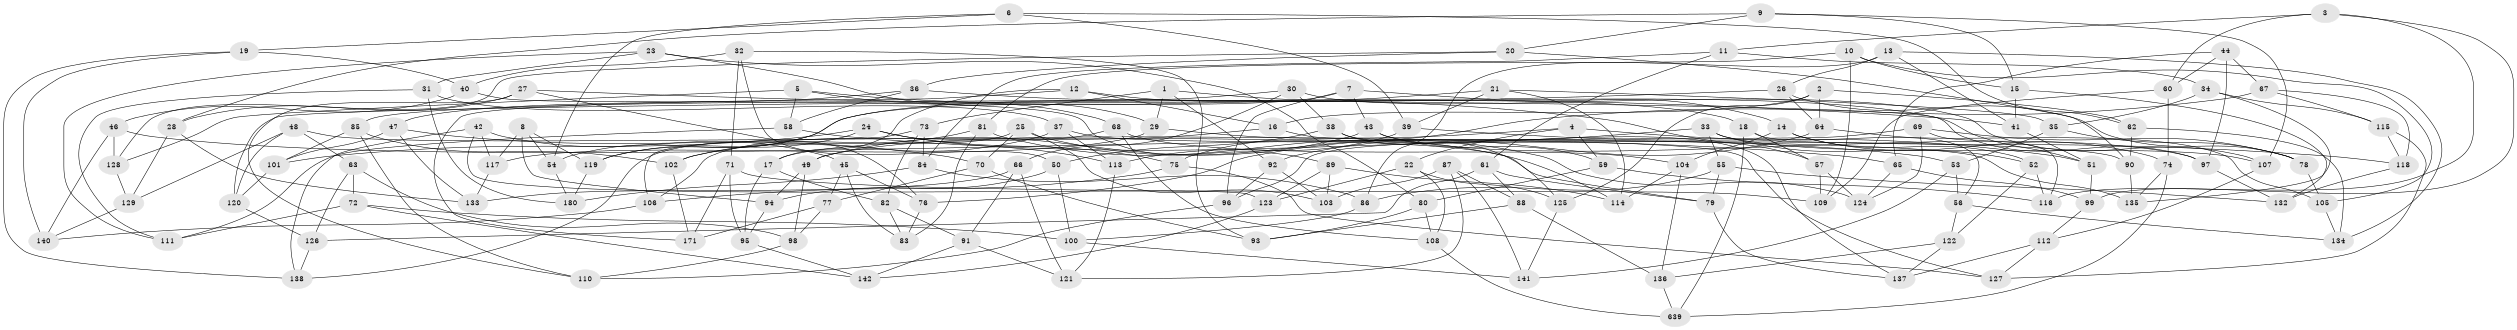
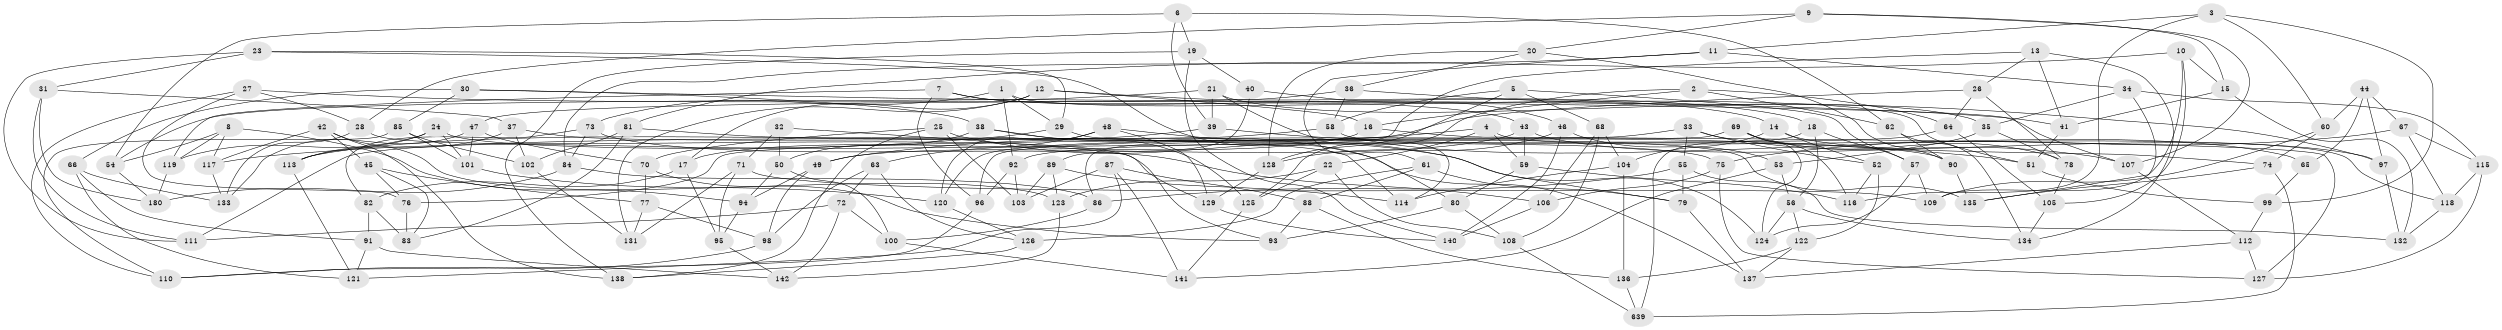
edge "32" -- "40": removed
edge "65" -- "124": now "56" -- "124"
node "171": label "171" -> "131"
